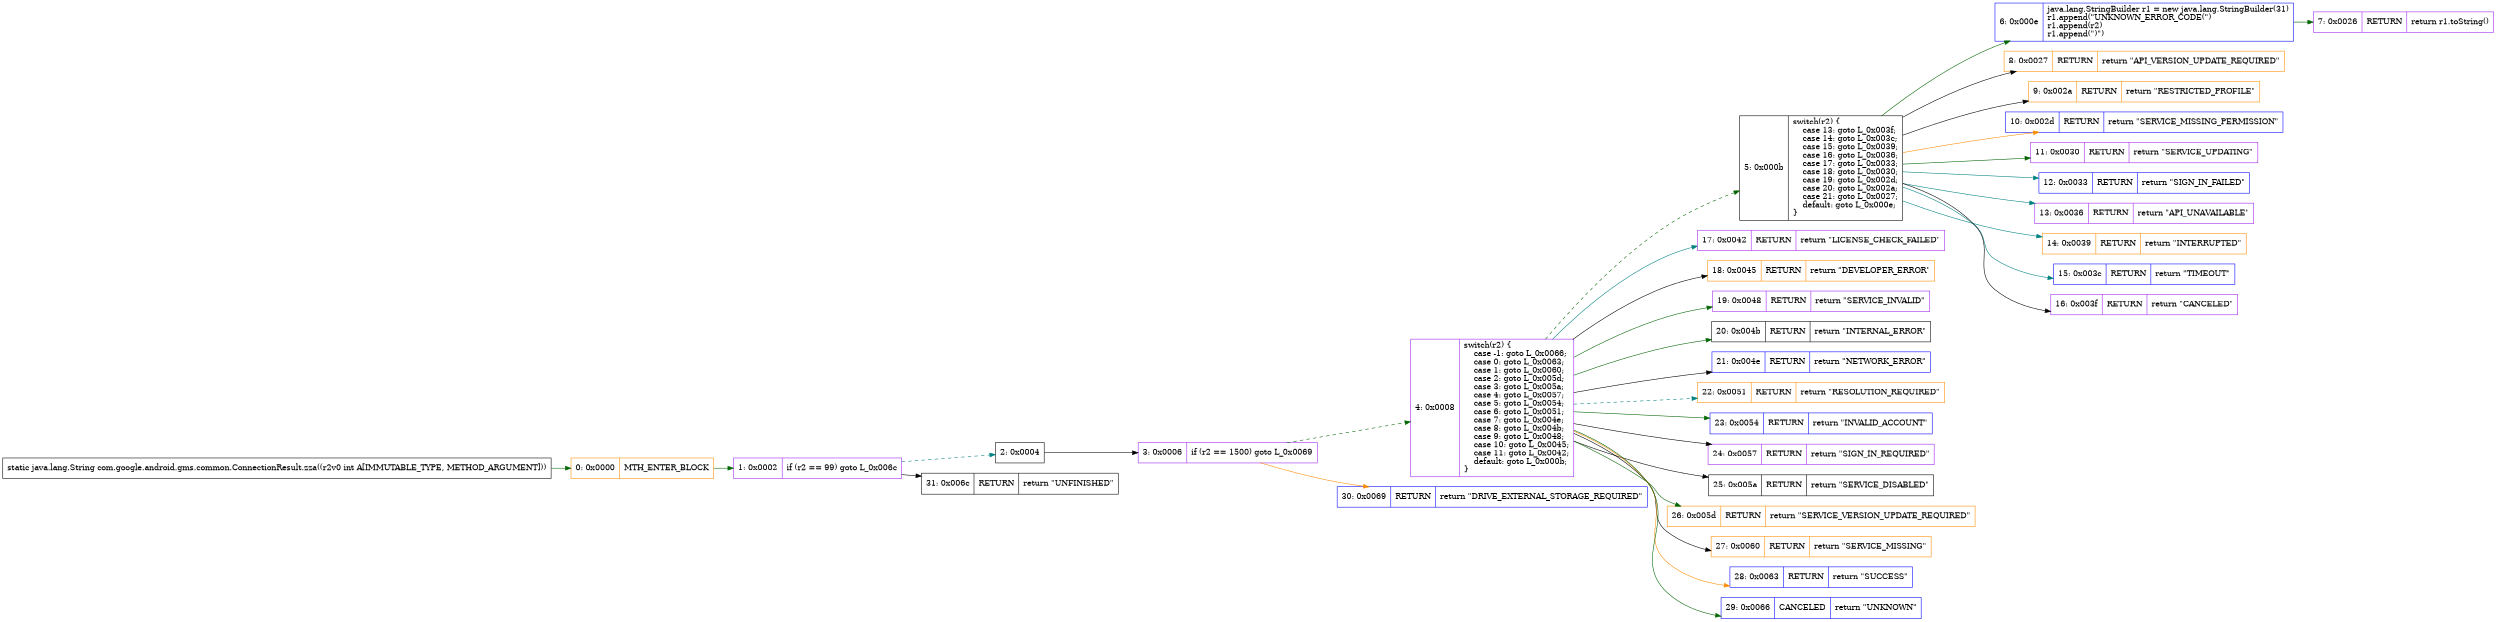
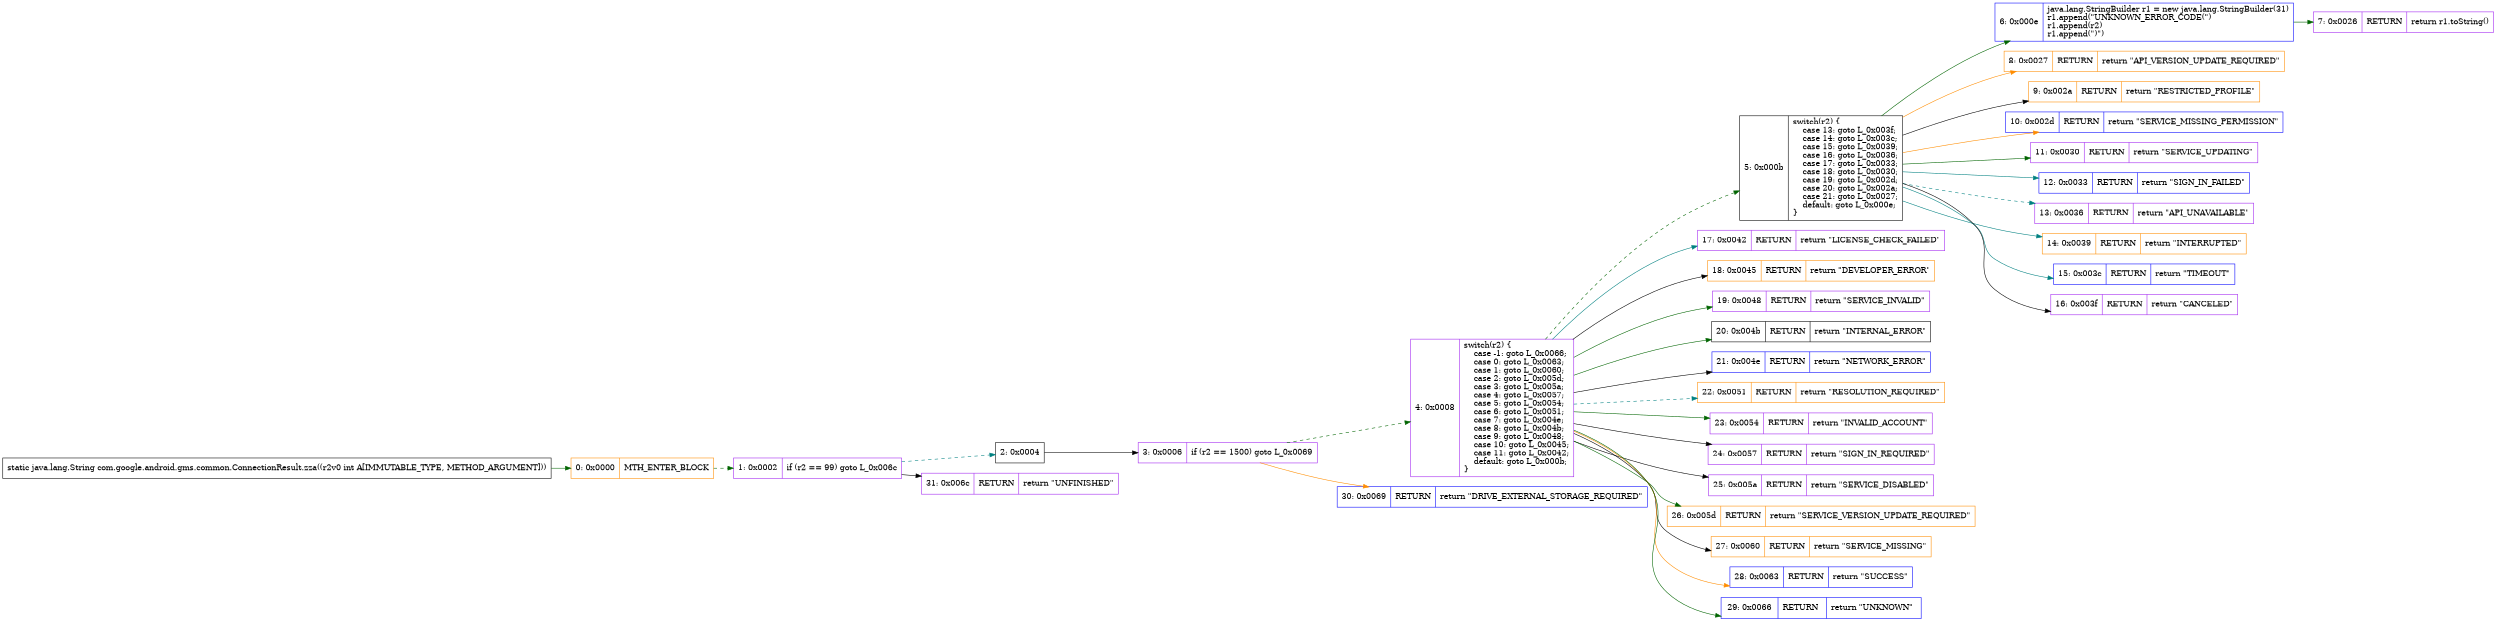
edge "5: 0x000b" -> "8: 0x0027": color black -> darkorange
edge "5: 0x000b" -> "13: 0x0036": style solid -> dashed
node "23: 0x0054": color blue -> purple
edge "0: 0x0000" -> "1: 0x0002": style solid -> dashed
node "31: 0x006c": color black -> purple
node "25: 0x005a": color black -> purple
node "29: 0x0066": text "CANCELED" -> "RETURN"
